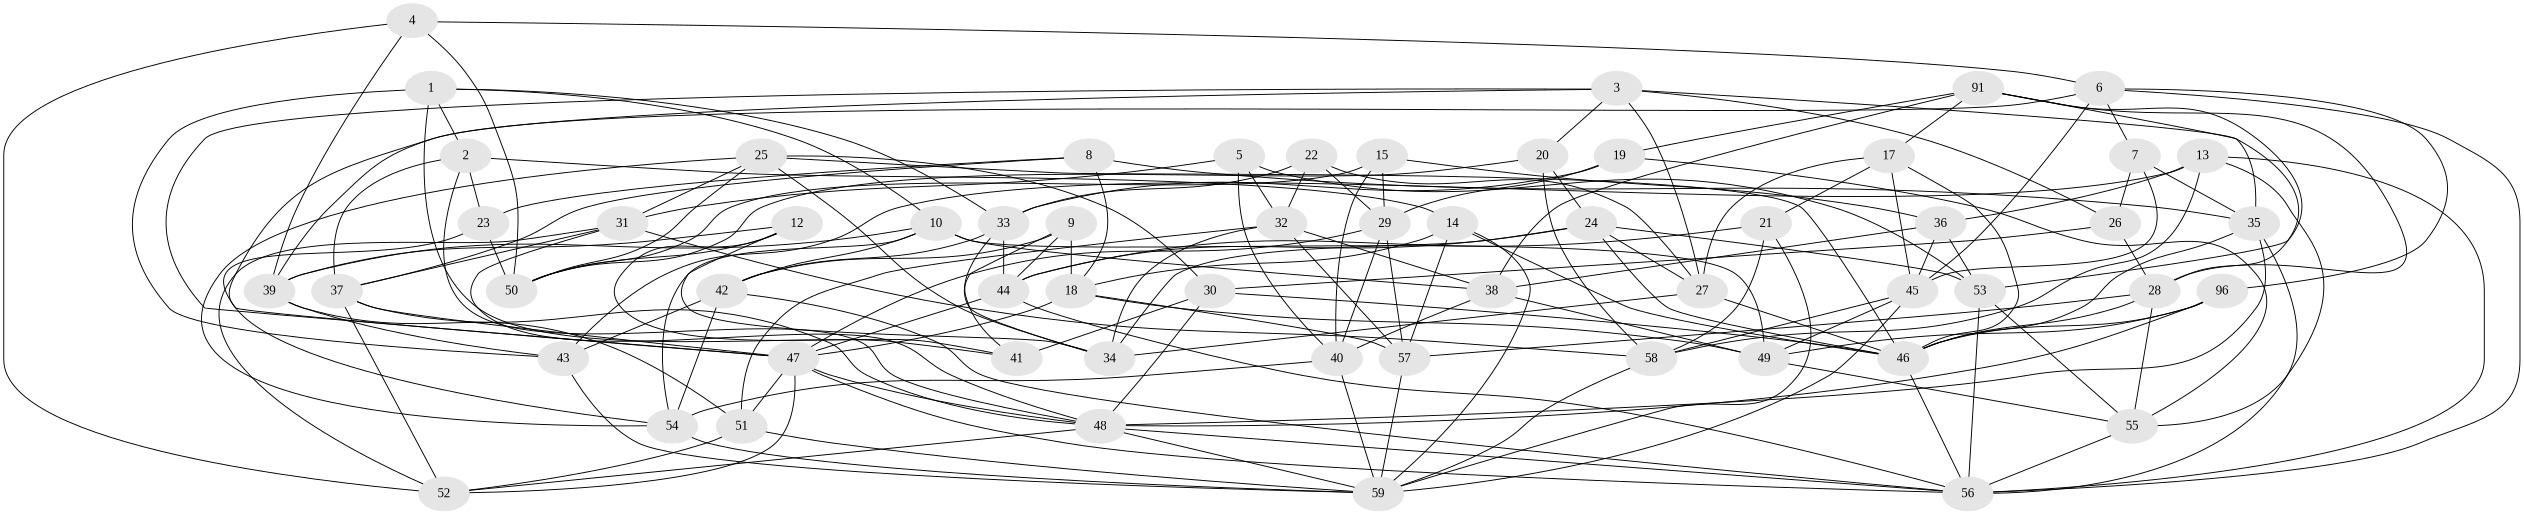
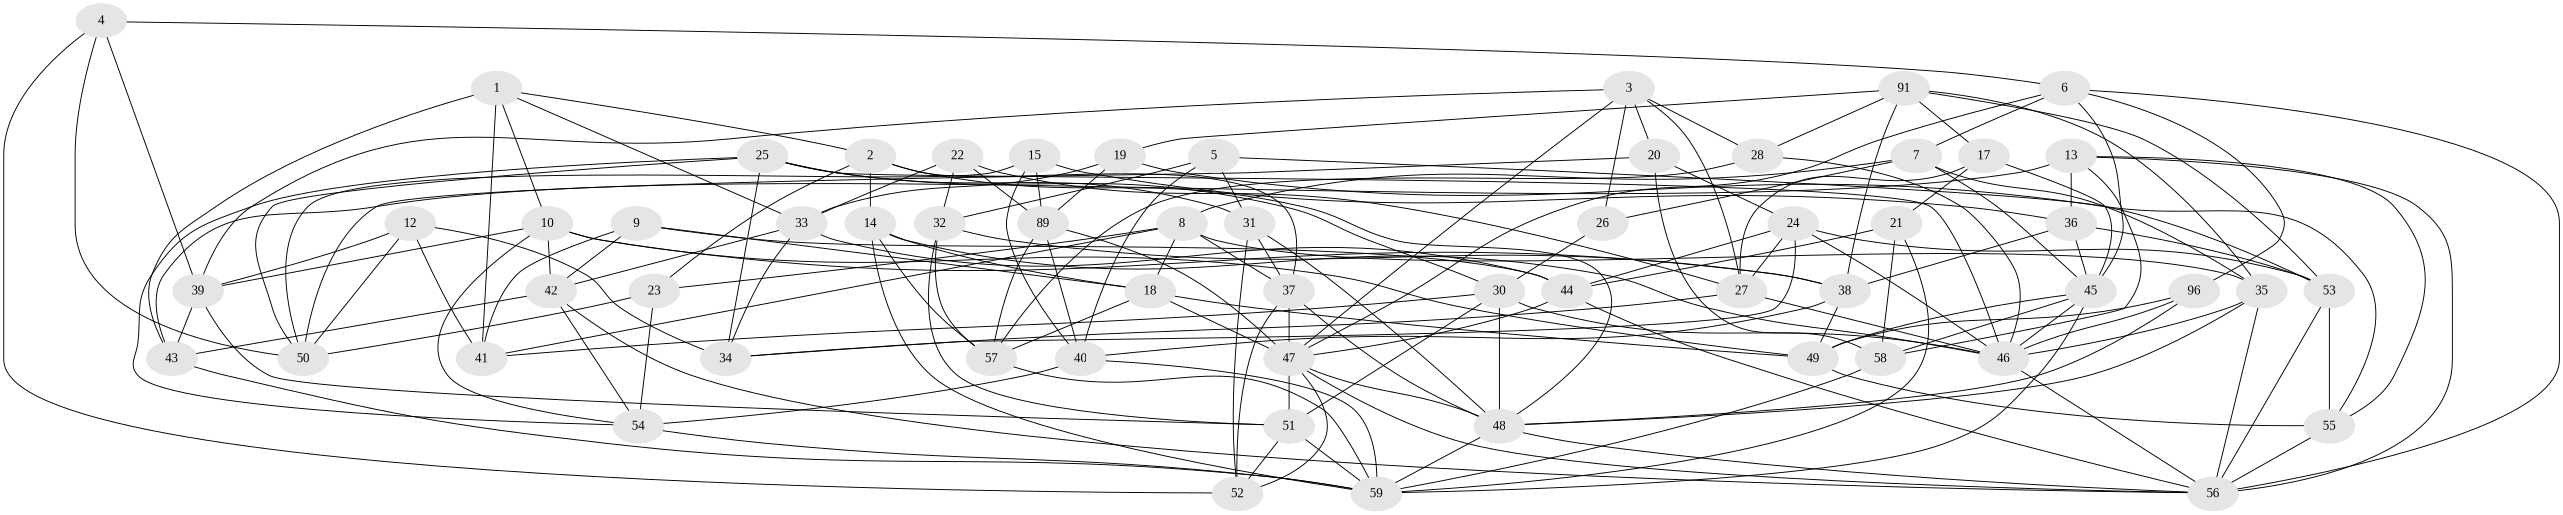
edge "7" -- "8": added
node "29": label "29" -> "89"
edge "32" -- "34": removed
edge "26" -- "28": removed
edge "17" -- "46": now "45" -- "46"
edge "8" -- "41": added
edge "31" -- "58": removed
edge "30" -- "51": added
edge "28" -- "55": removed
edge "48" -- "52": removed
